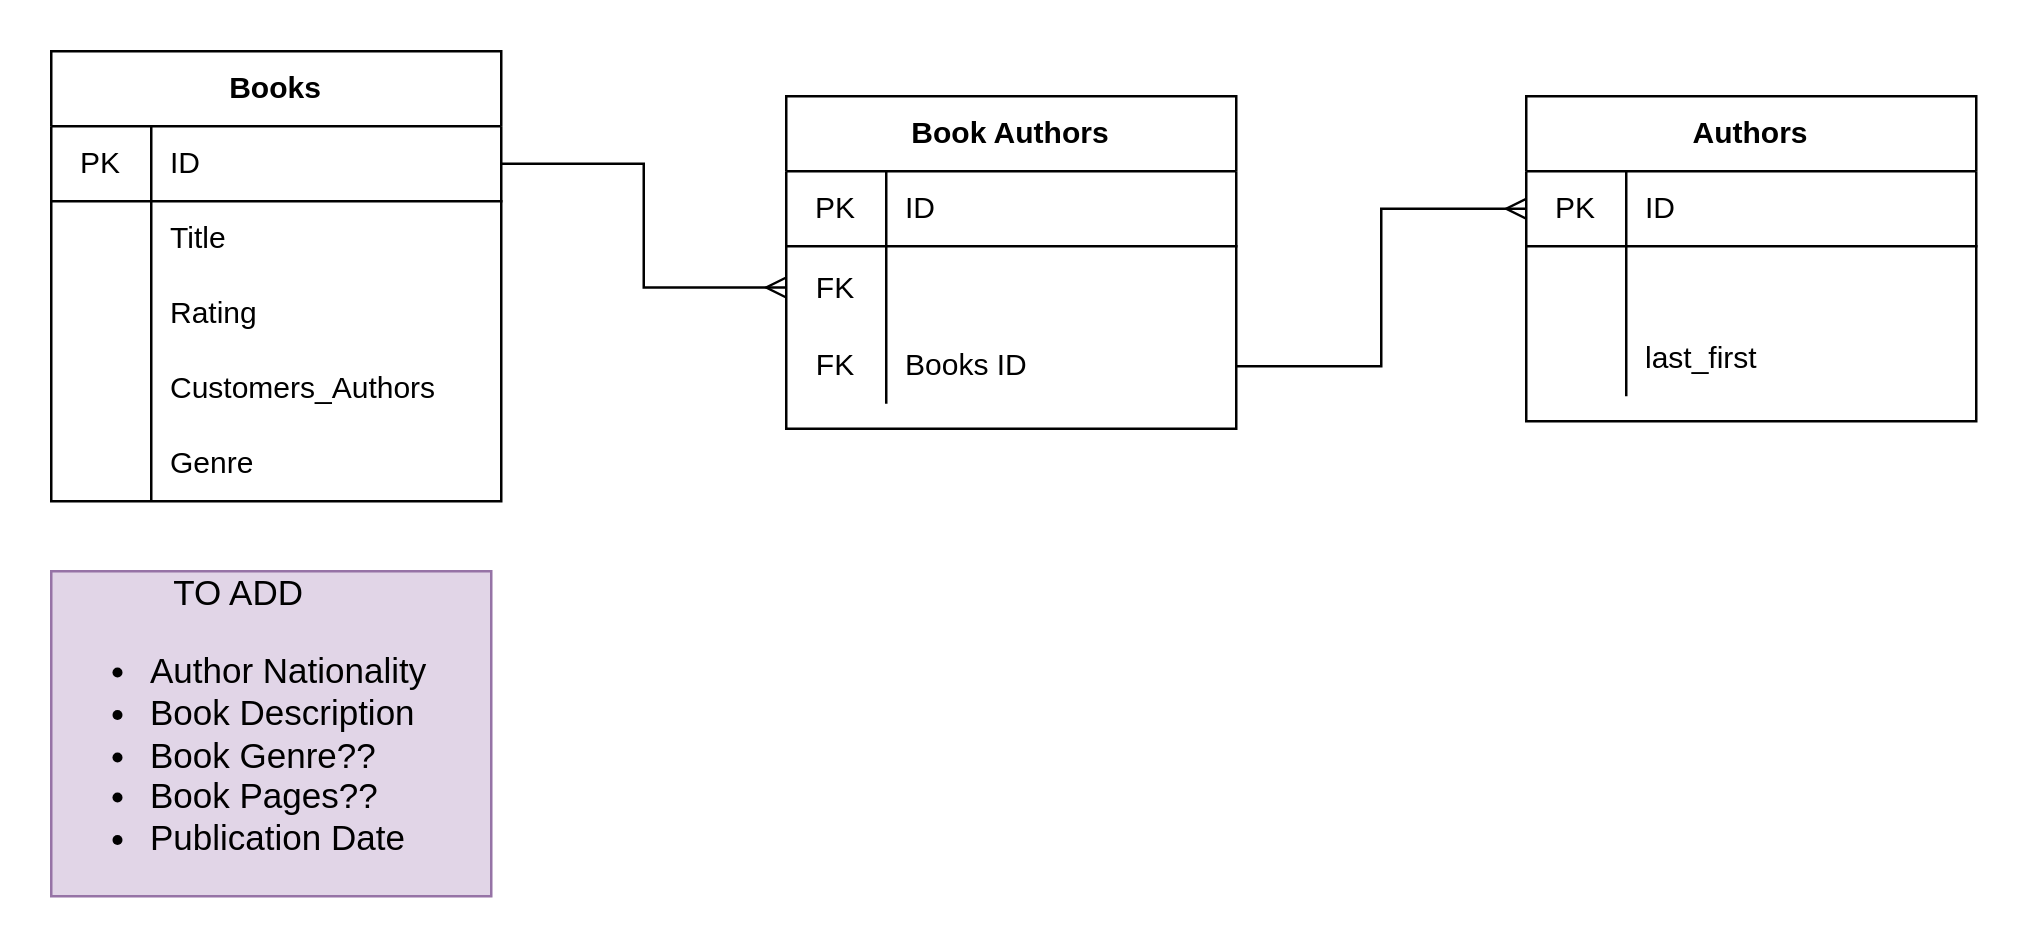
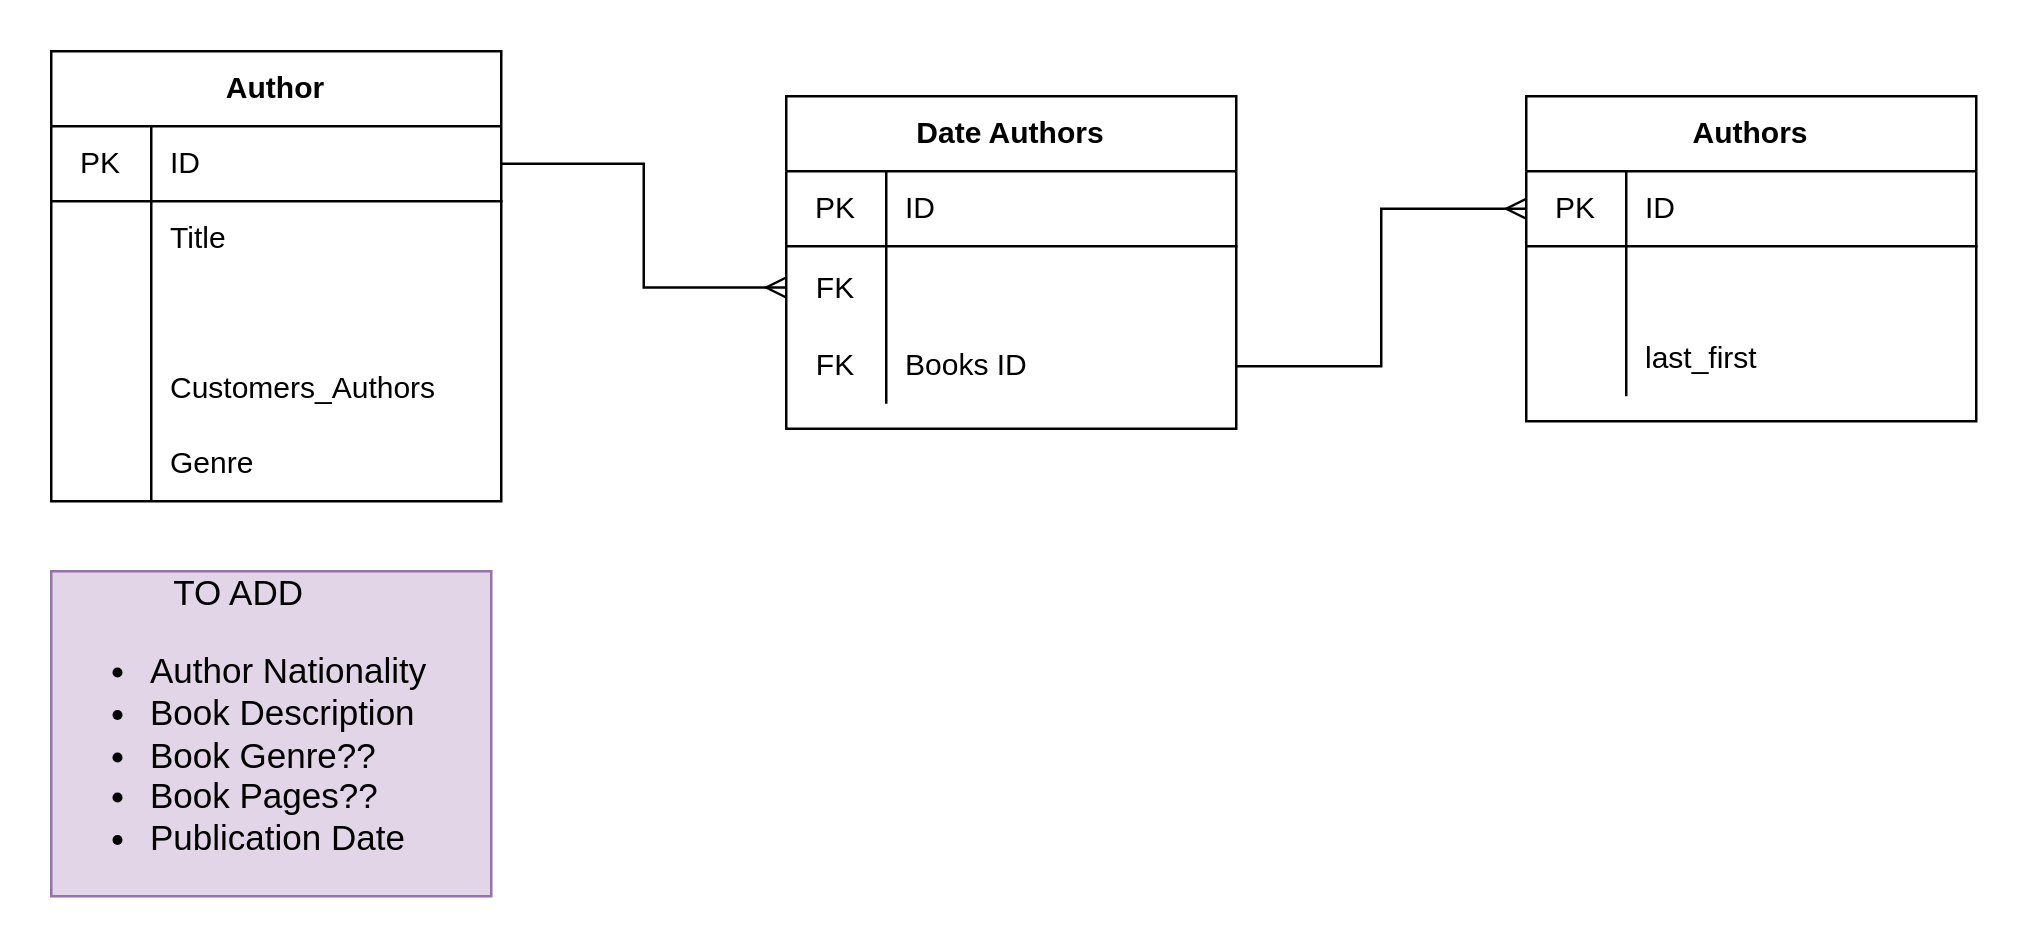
node "Books": label "Books" -> "Author"
node "Book Authors": label "Book Authors" -> "Date Authors"
node "Rating": removed
